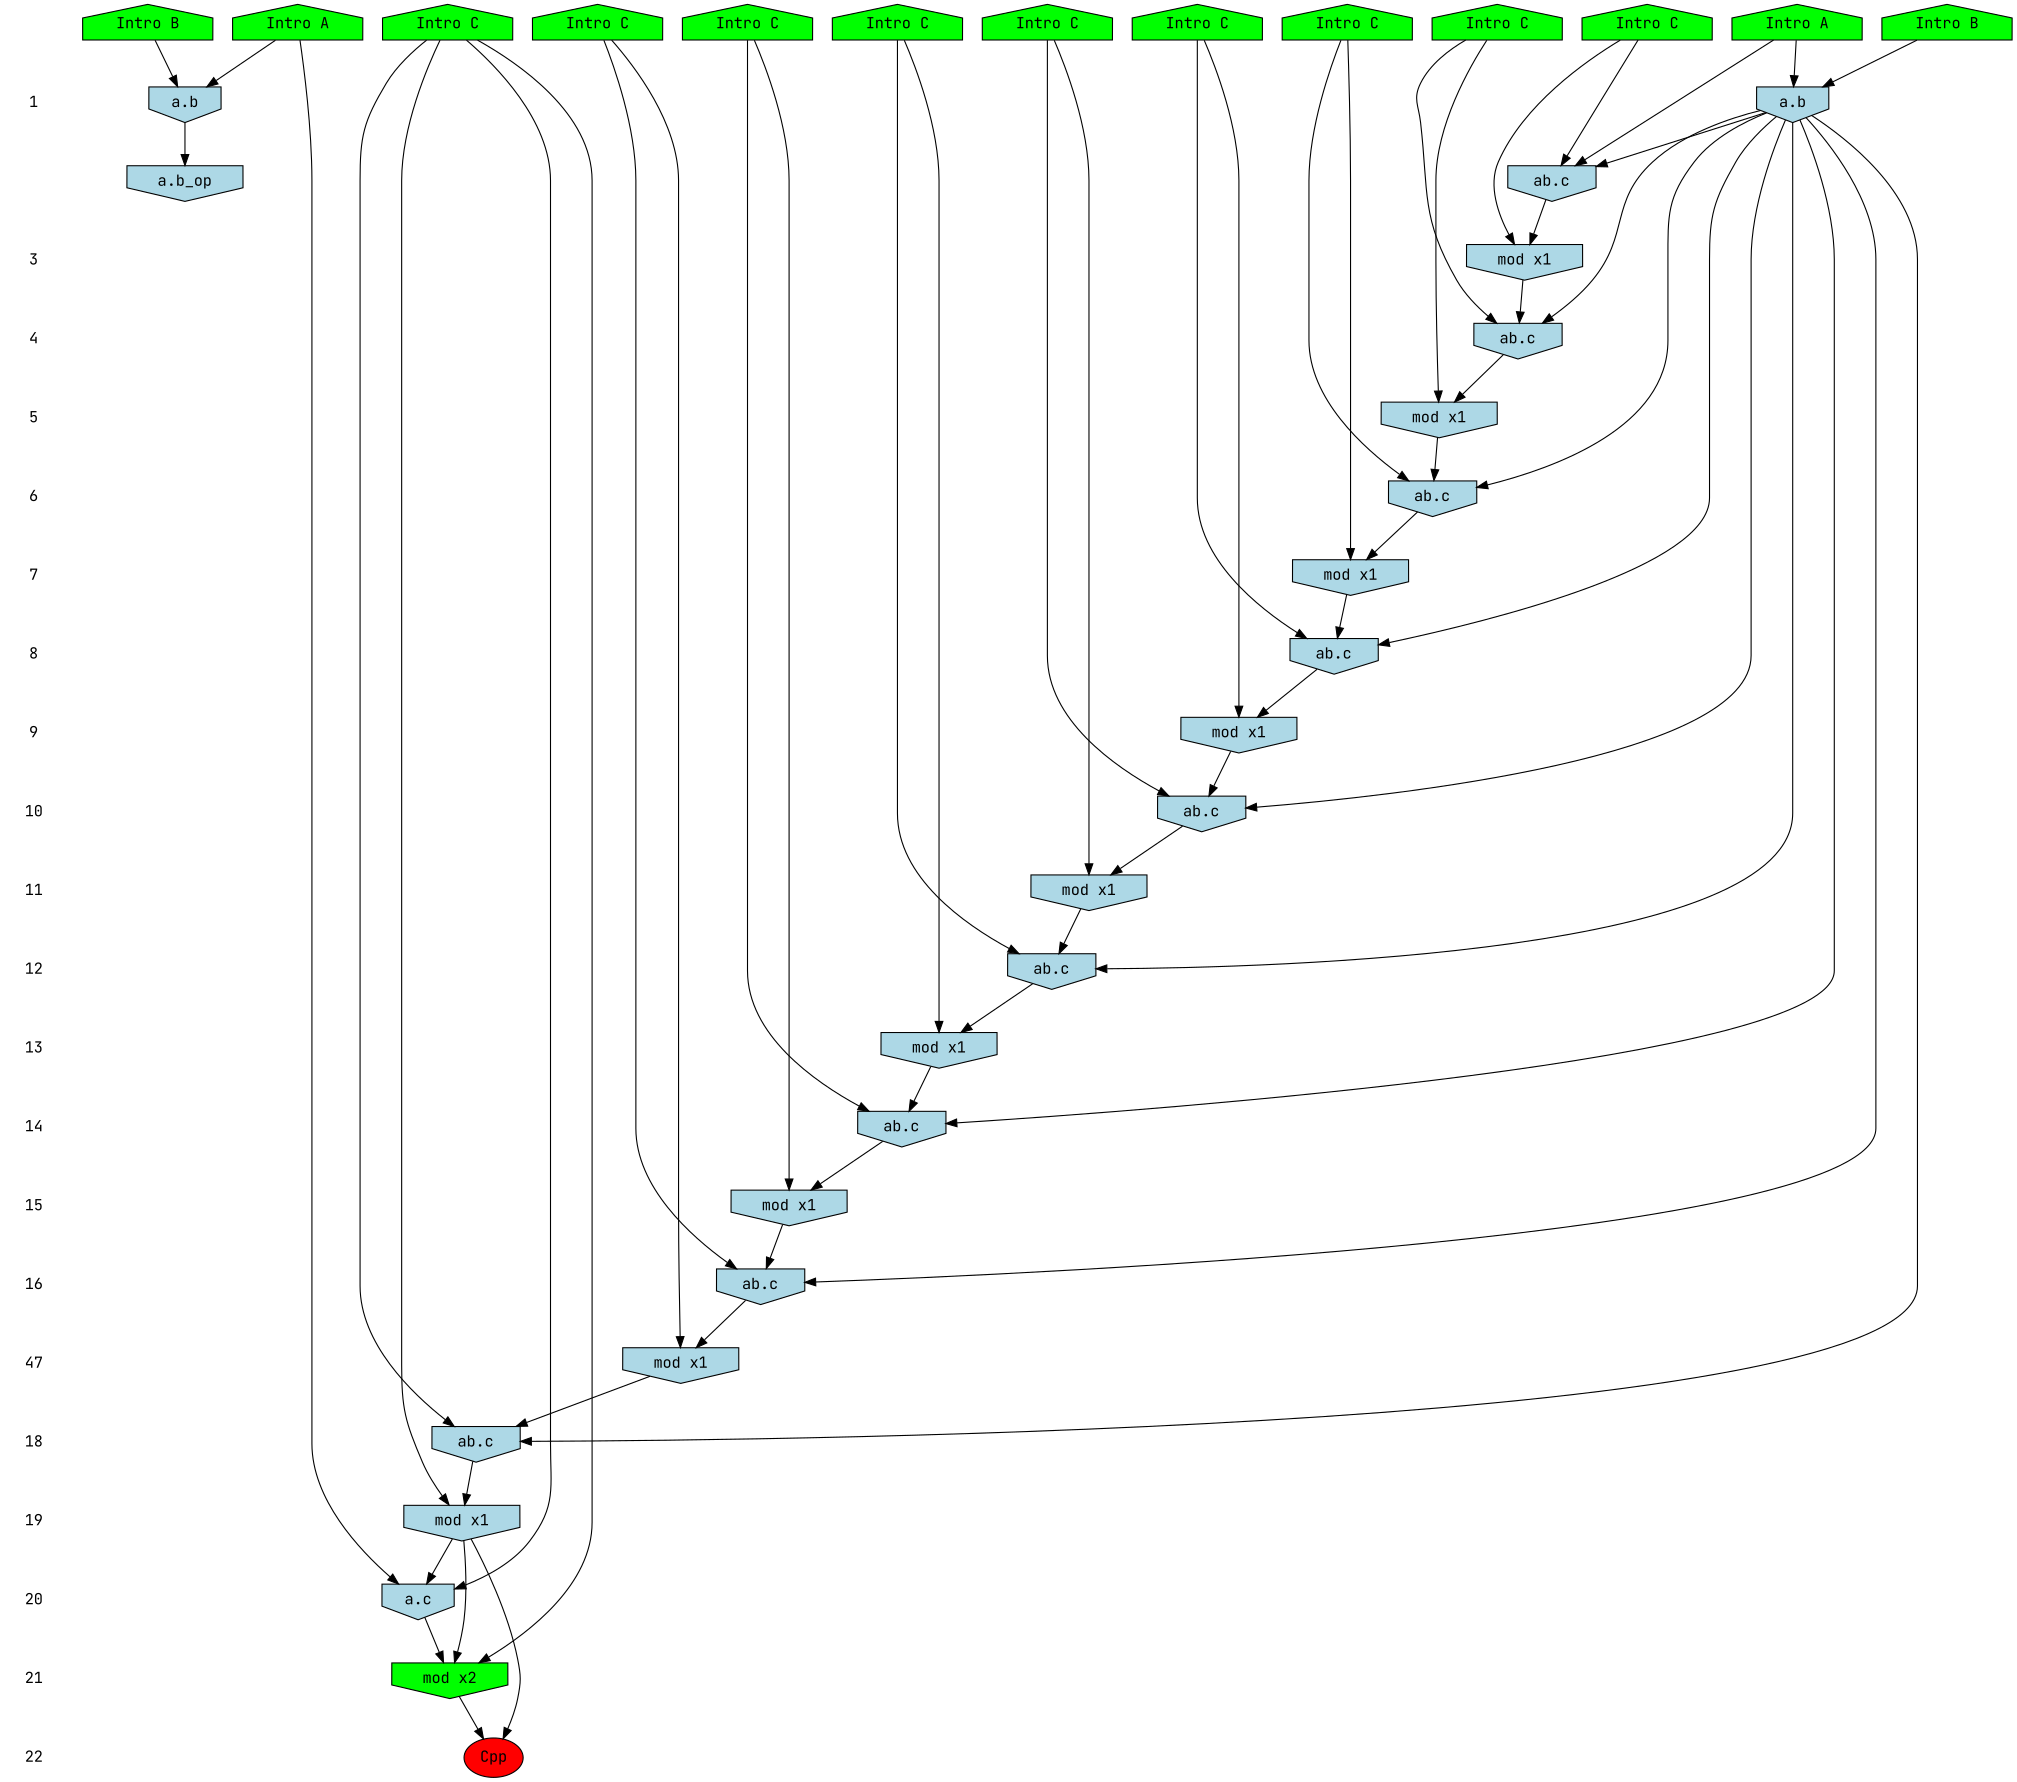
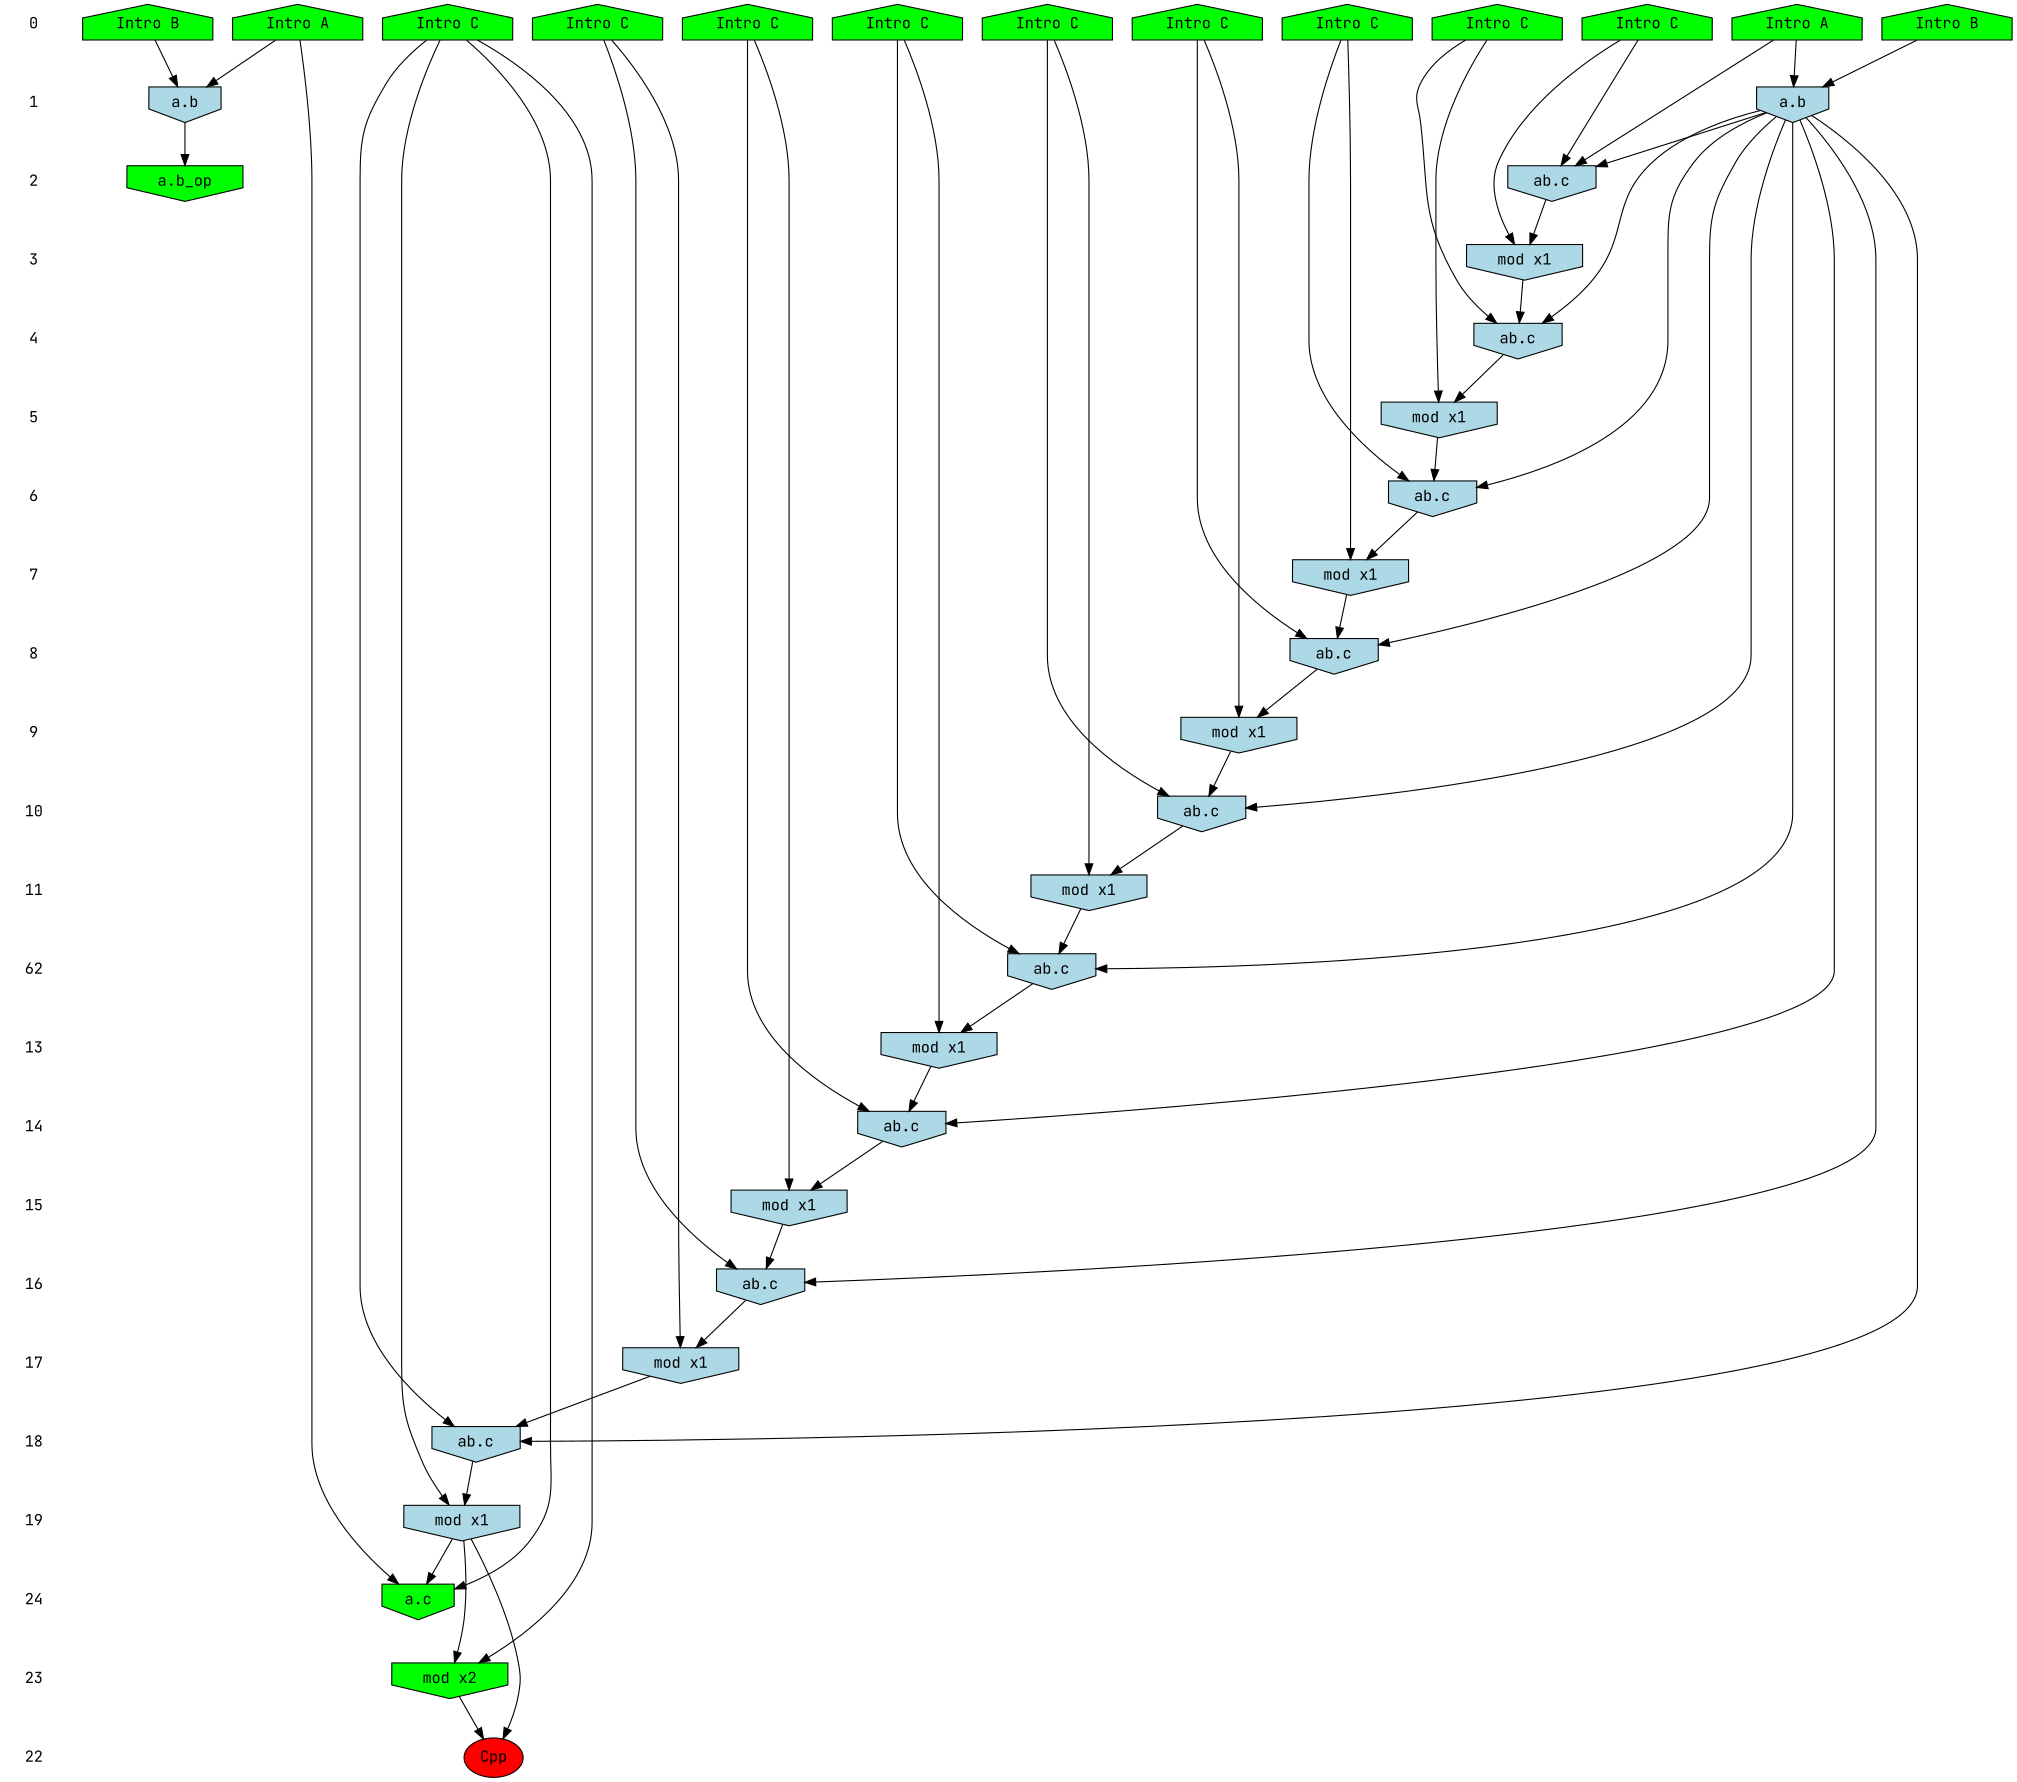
node "0": added
node "2": added
node "a.b_op": fillcolor lightblue -> green
node "12": label "12" -> "62"
node "47": label "47" -> "17"
node "20": label "20" -> "24"
node "a.c": fillcolor lightblue -> green
edge "a.c" -> "mod x2": removed
node "21": label "21" -> "23"
